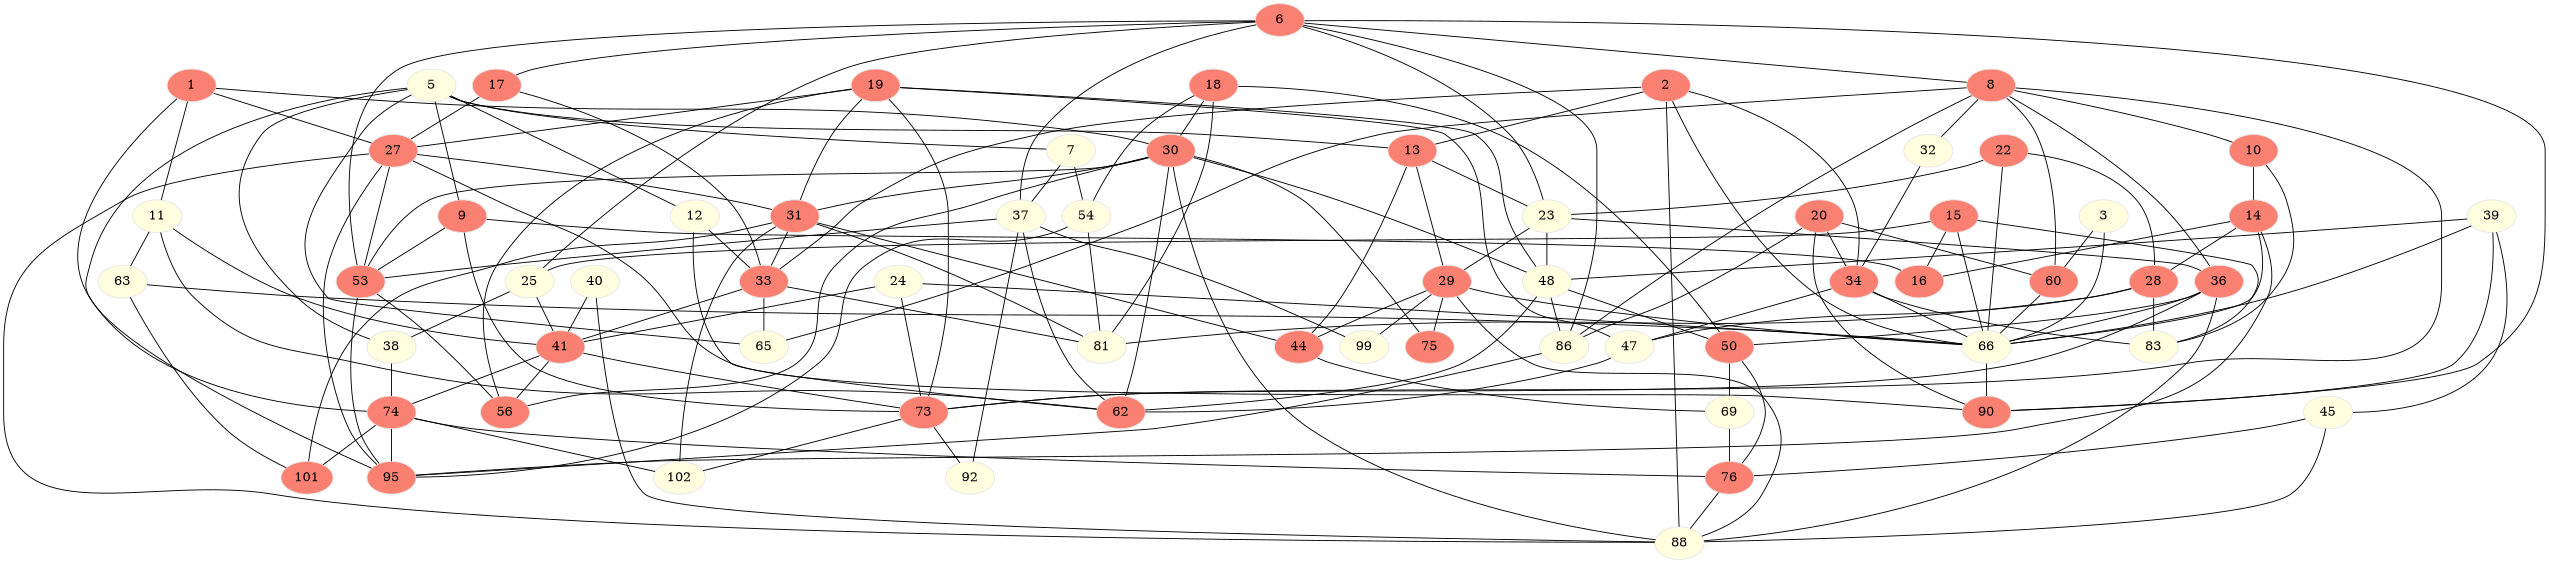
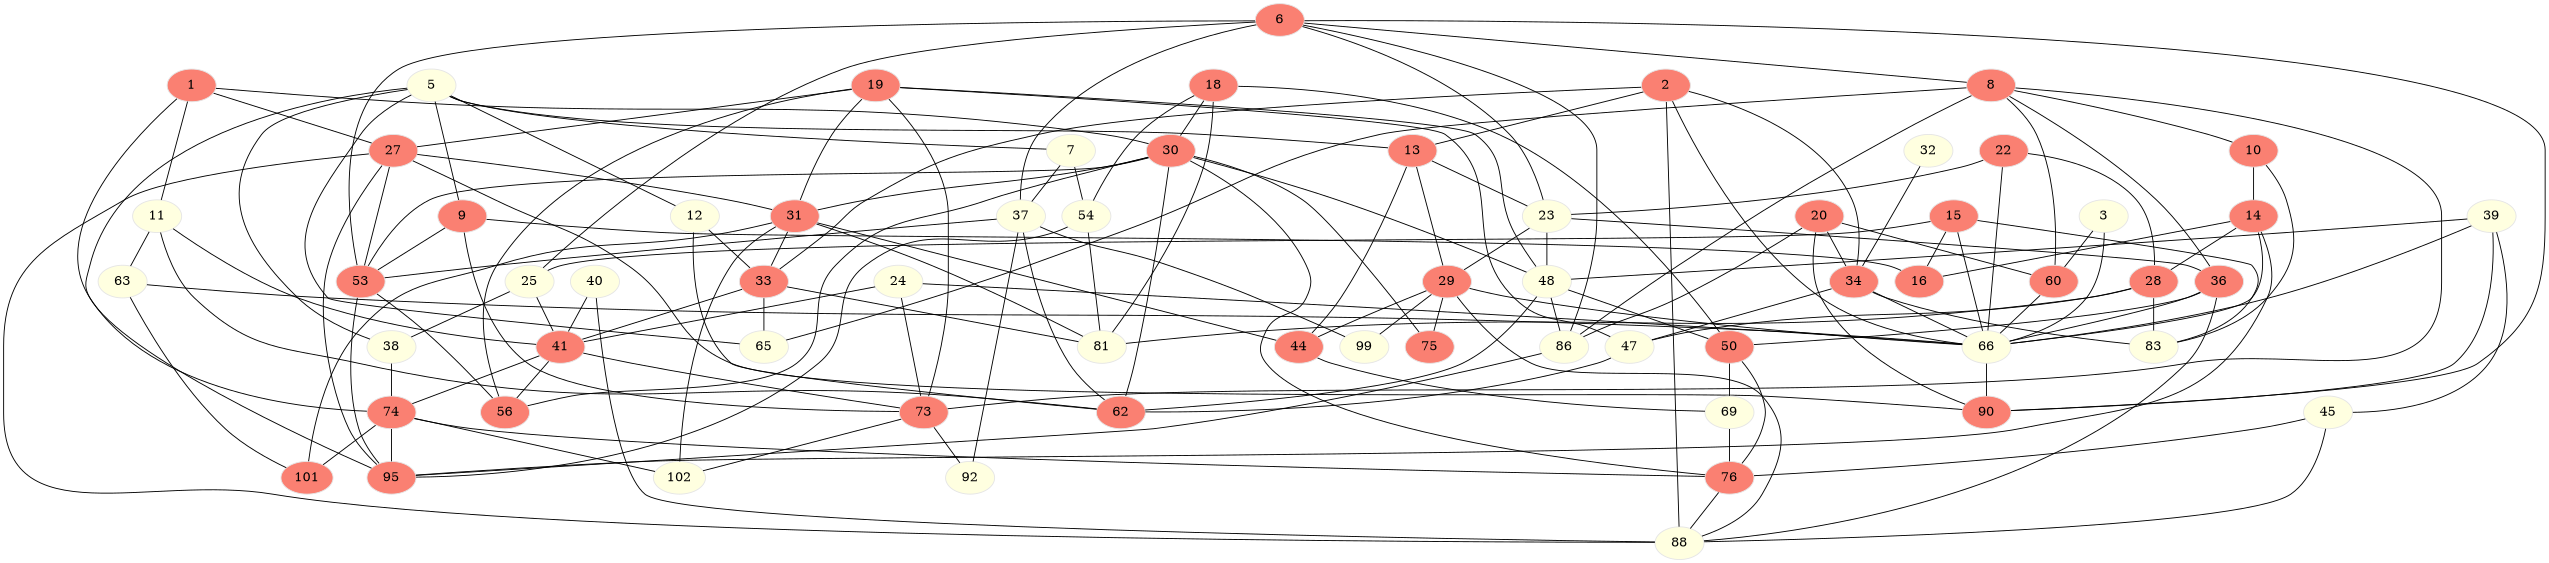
node "17": removed
edge "8" -- "32": removed
edge "36" -- "73": removed
edge "30" -- "88": now "30" -- "76"
